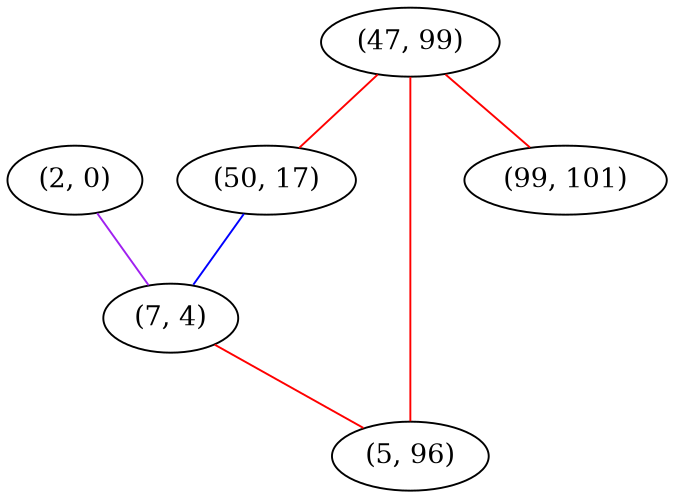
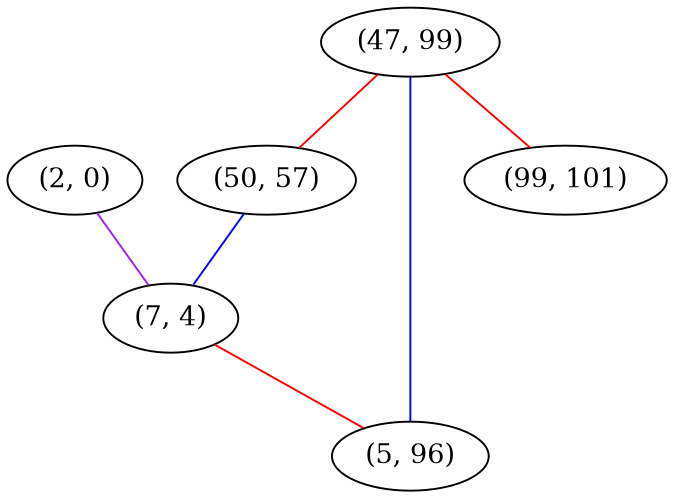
node "(50, 17)": label "(50, 17)" -> "(50, 57)"
edge "(47, 99)" -- "(5, 96)": color red -> blue
